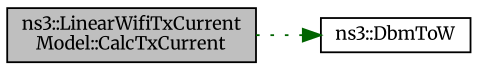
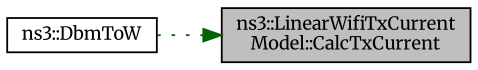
edge "ns3::LinearWifiTxCurrent Model::CalcTxCurrent" -> "ns3::DbmToW": reversed
